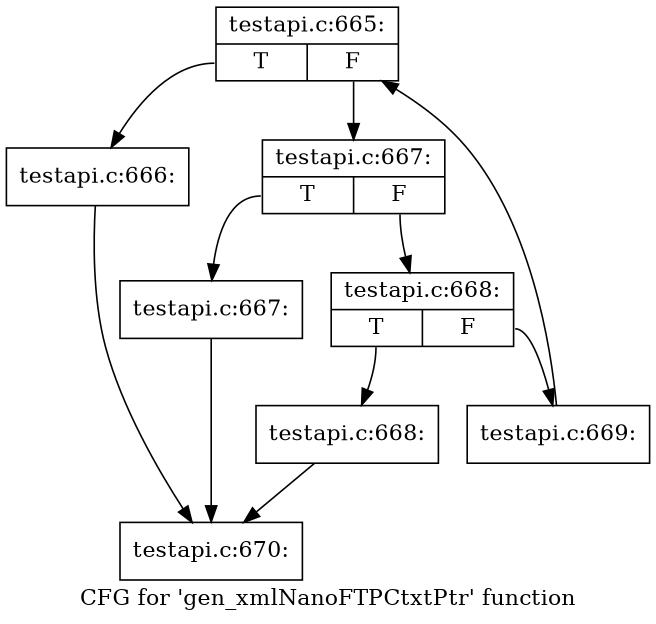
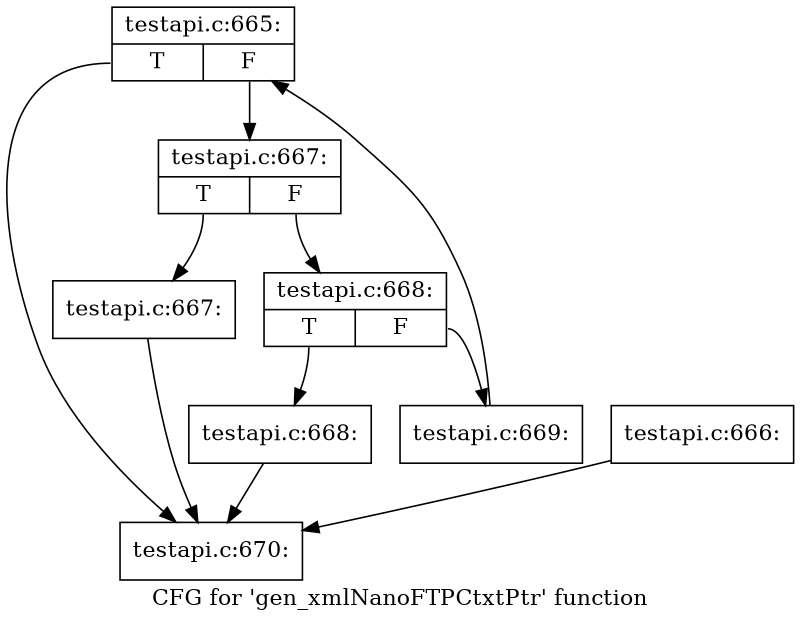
edge "testapi.c:665:" -> "testapi.c:666:": now "testapi.c:665:" -> "testapi.c:670:"
